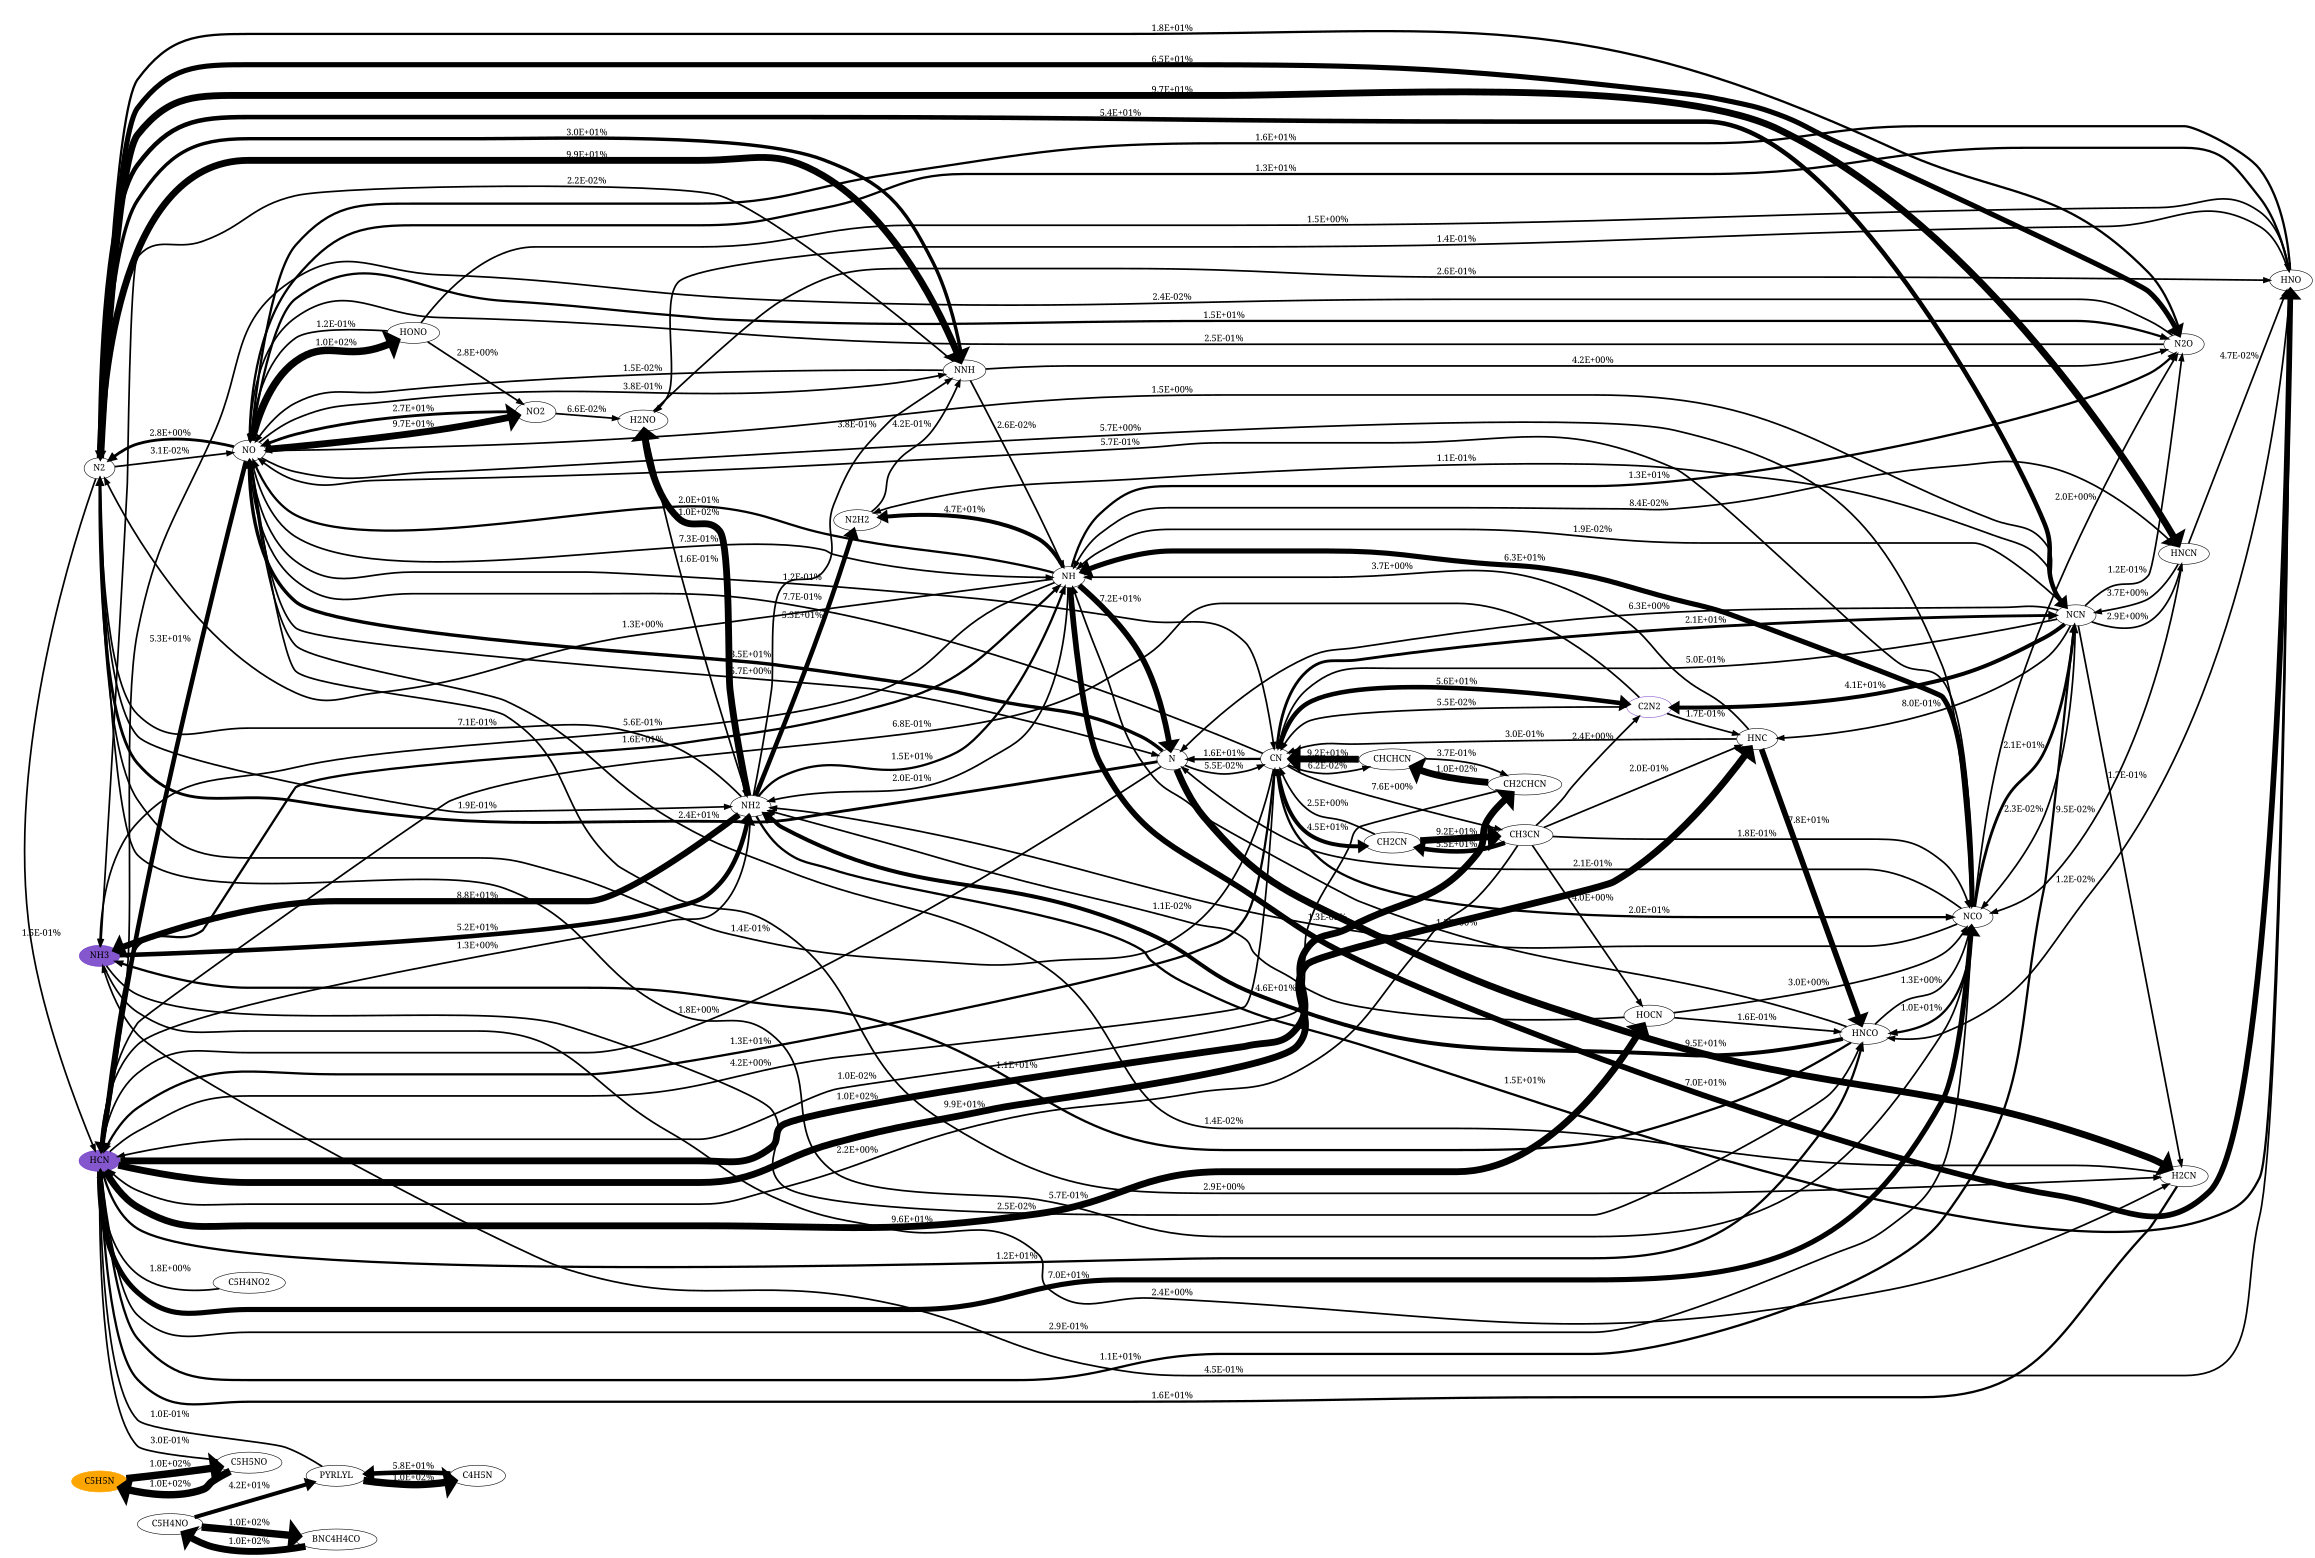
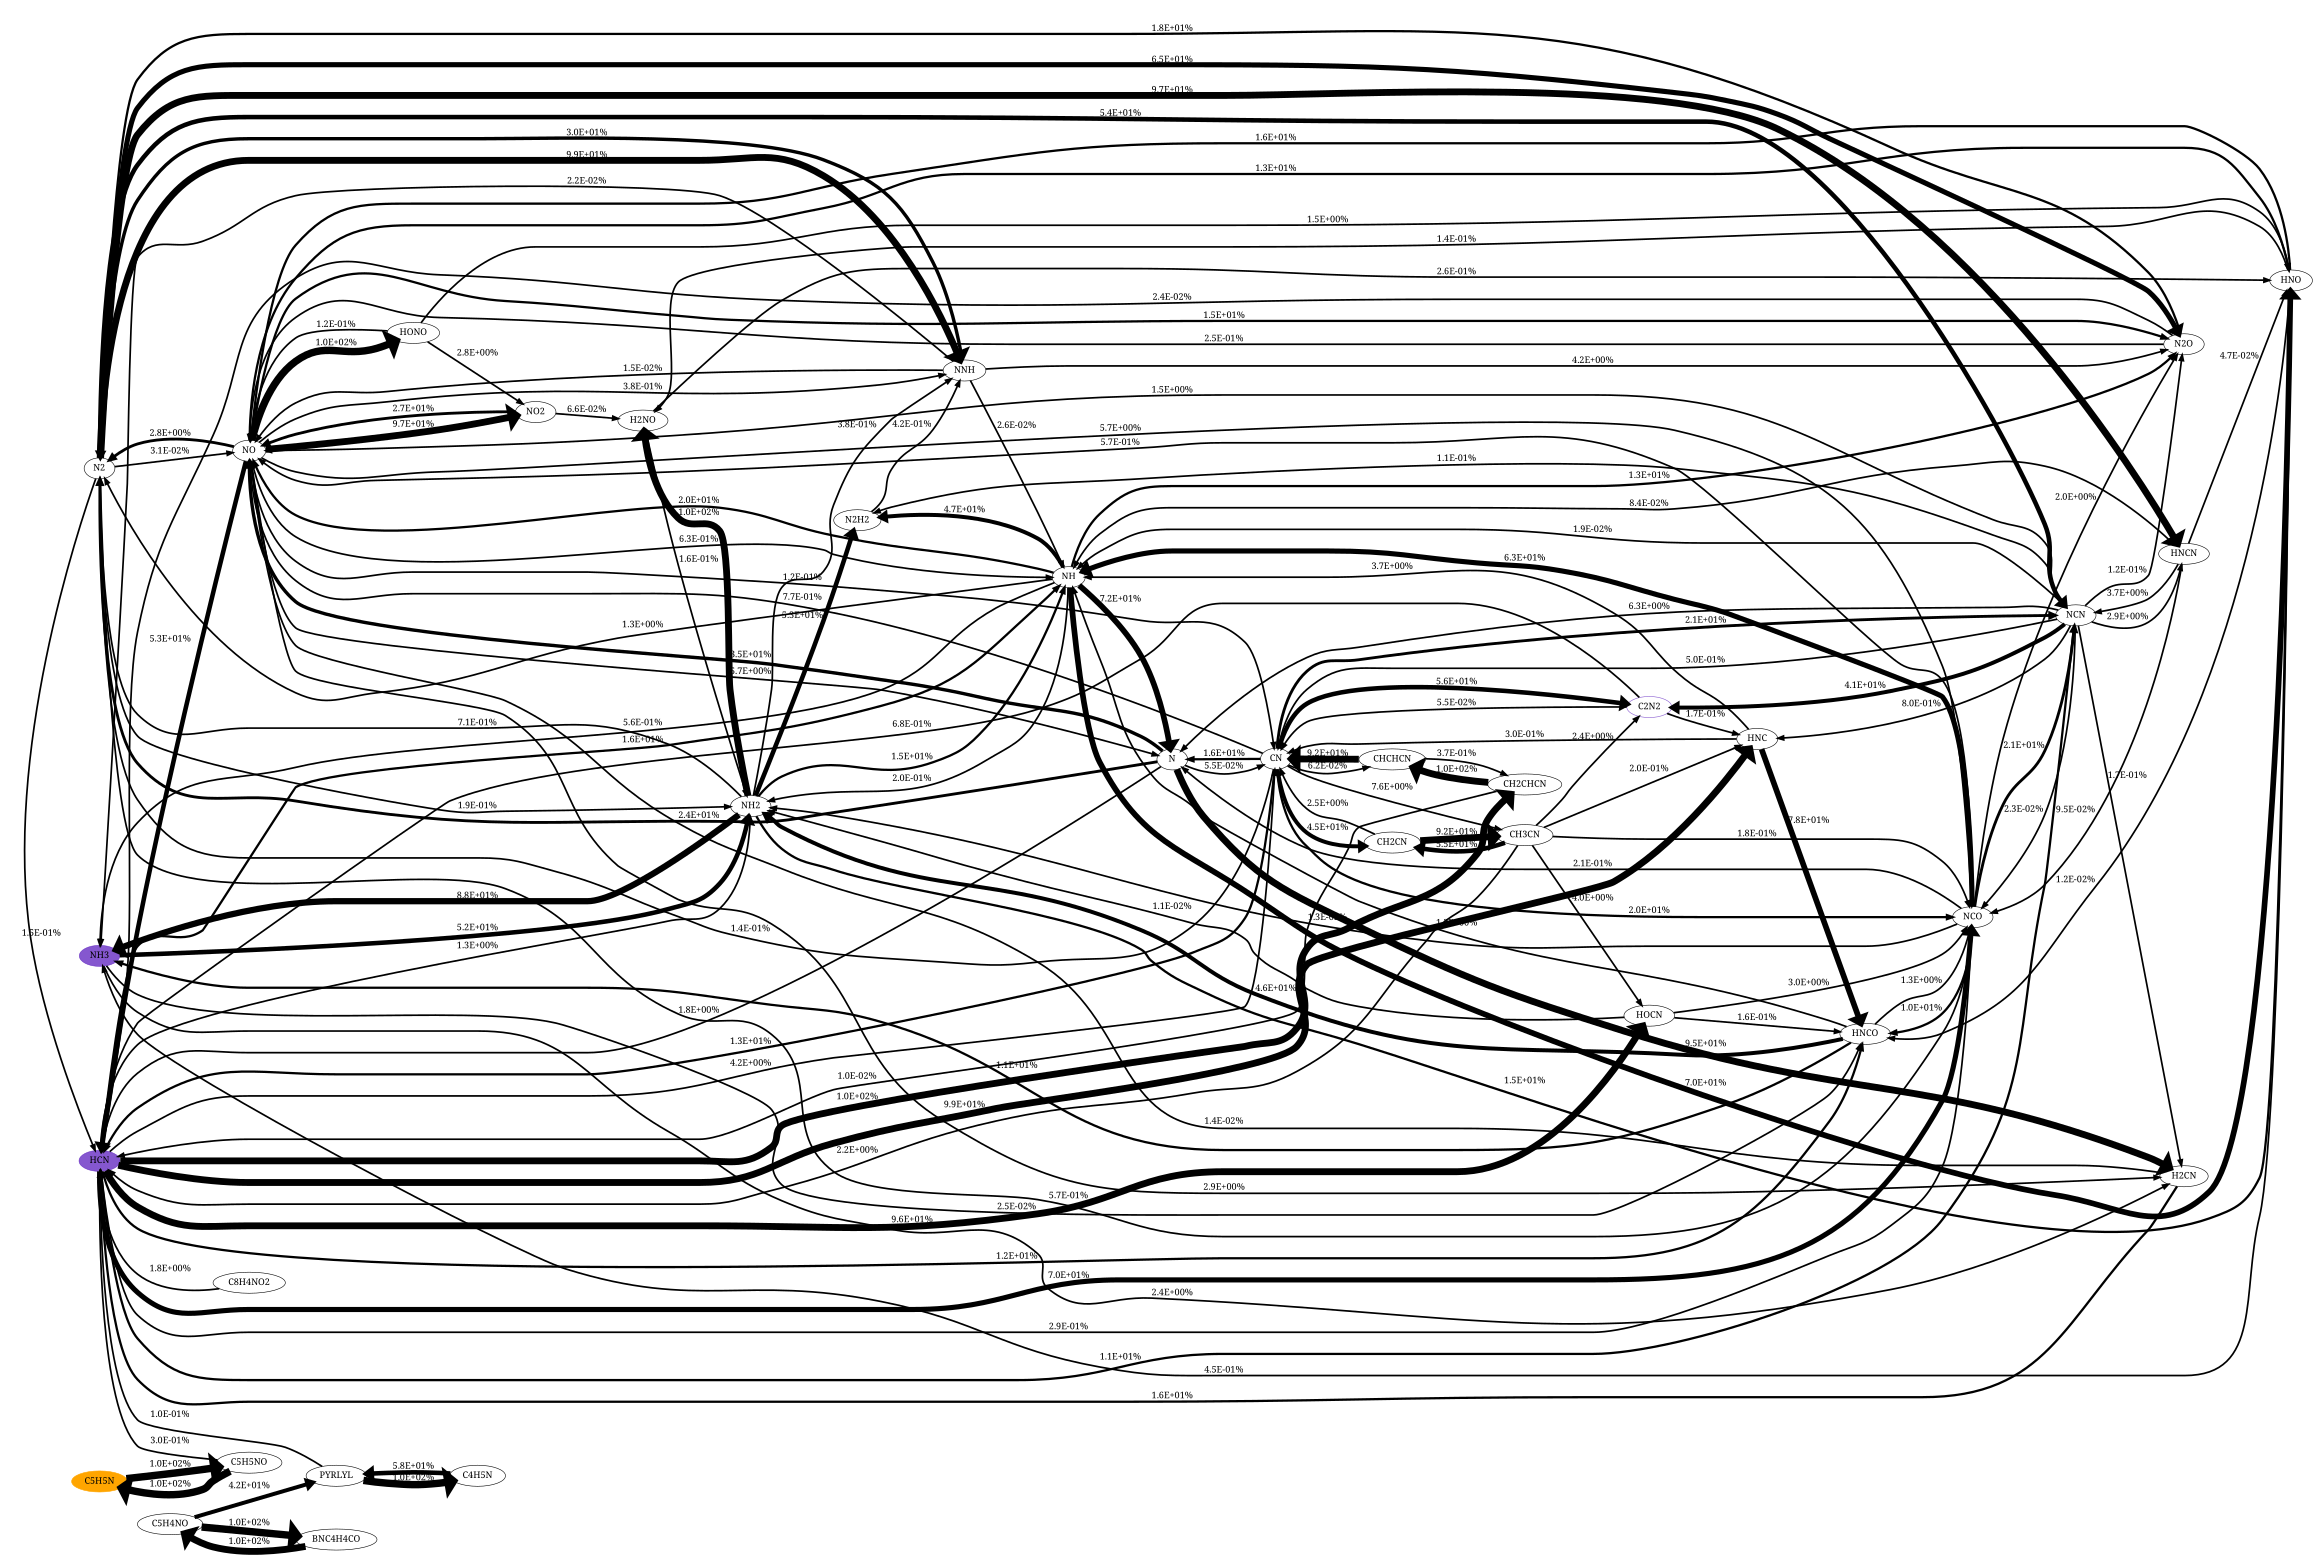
edge "NO" -> "NH": label "7.3E-01%" -> "6.3E-01%"
node "C5H4NO2": label "C5H4NO2" -> "C8H4NO2"
